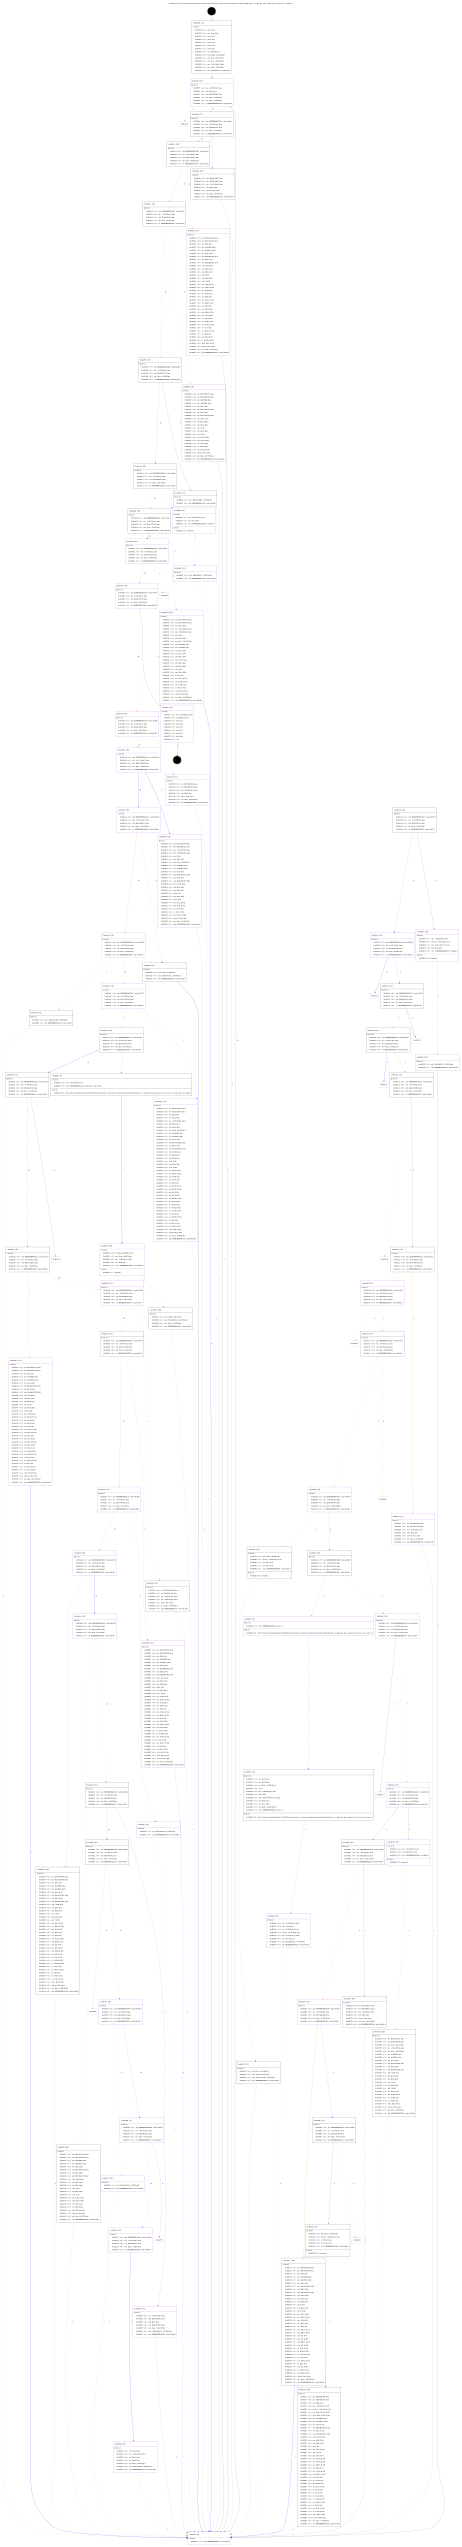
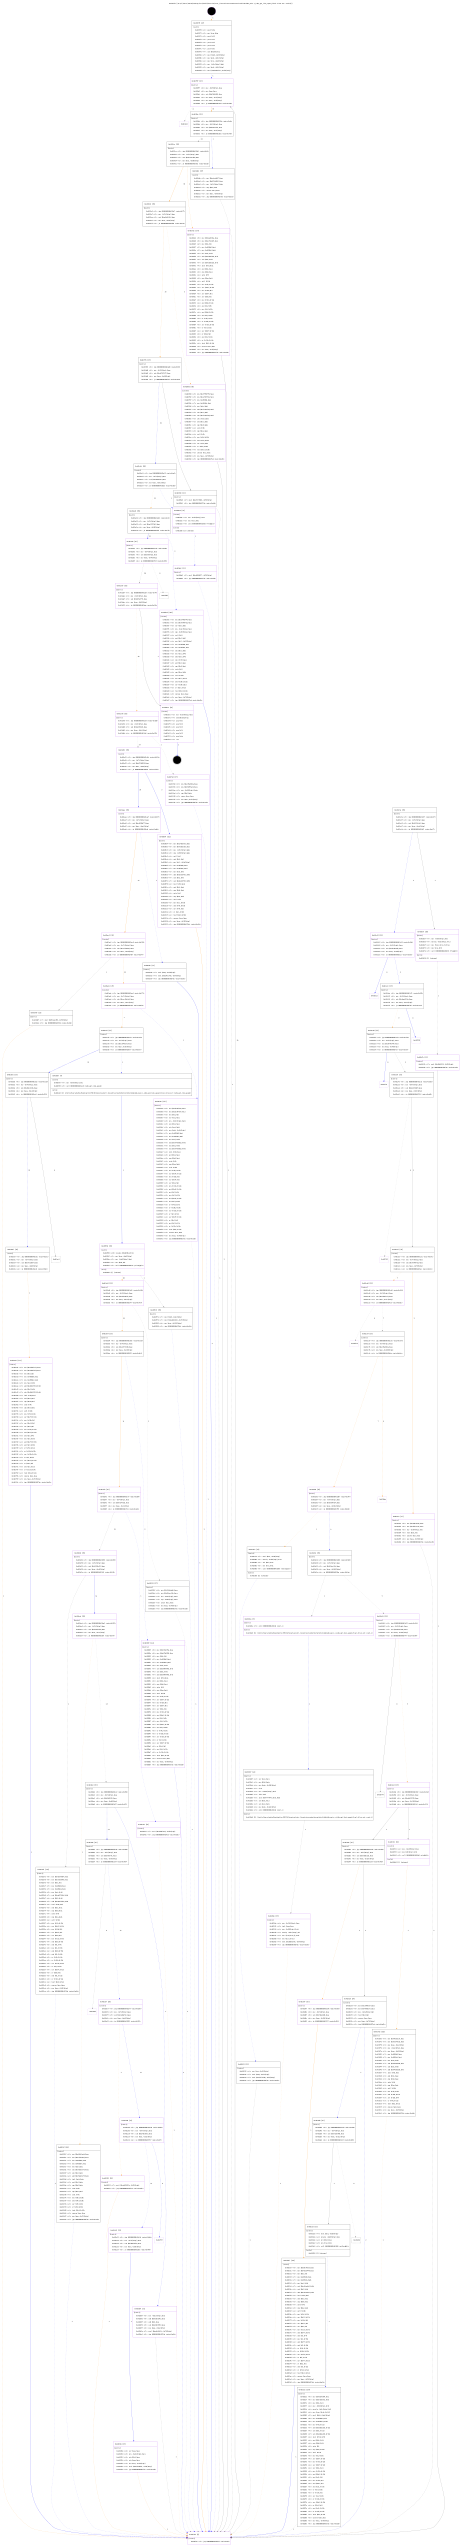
edge "0x401b27 [25]" -> "0x401b40 [25]": now "0x40255d [23]" -> "0x401b40 [25]"
edge "0x401d7f [25]" -> "0x401d98 [25]": now "0x402128 [27]" -> "0x401d98 [25]"
